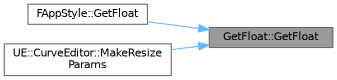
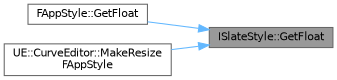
node "GetFloat::GetFloat": label "GetFloat::GetFloat" -> "ISlateStyle::GetFloat"
node "UE::CurveEditor::MakeResize Params": label "UE::CurveEditor::MakeResize Params" -> "UE::CurveEditor::MakeResize FAppStyle"
